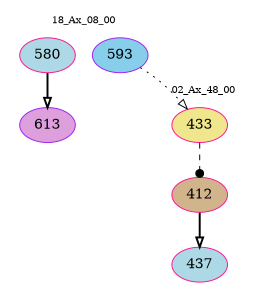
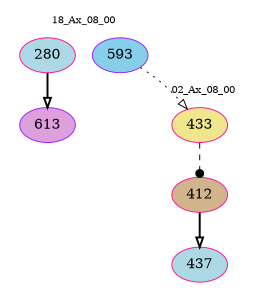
node "580": label "580" -> "280"
cluster "02_Ax_48_00": label "02_Ax_48_00" -> "02_Ax_08_00"
